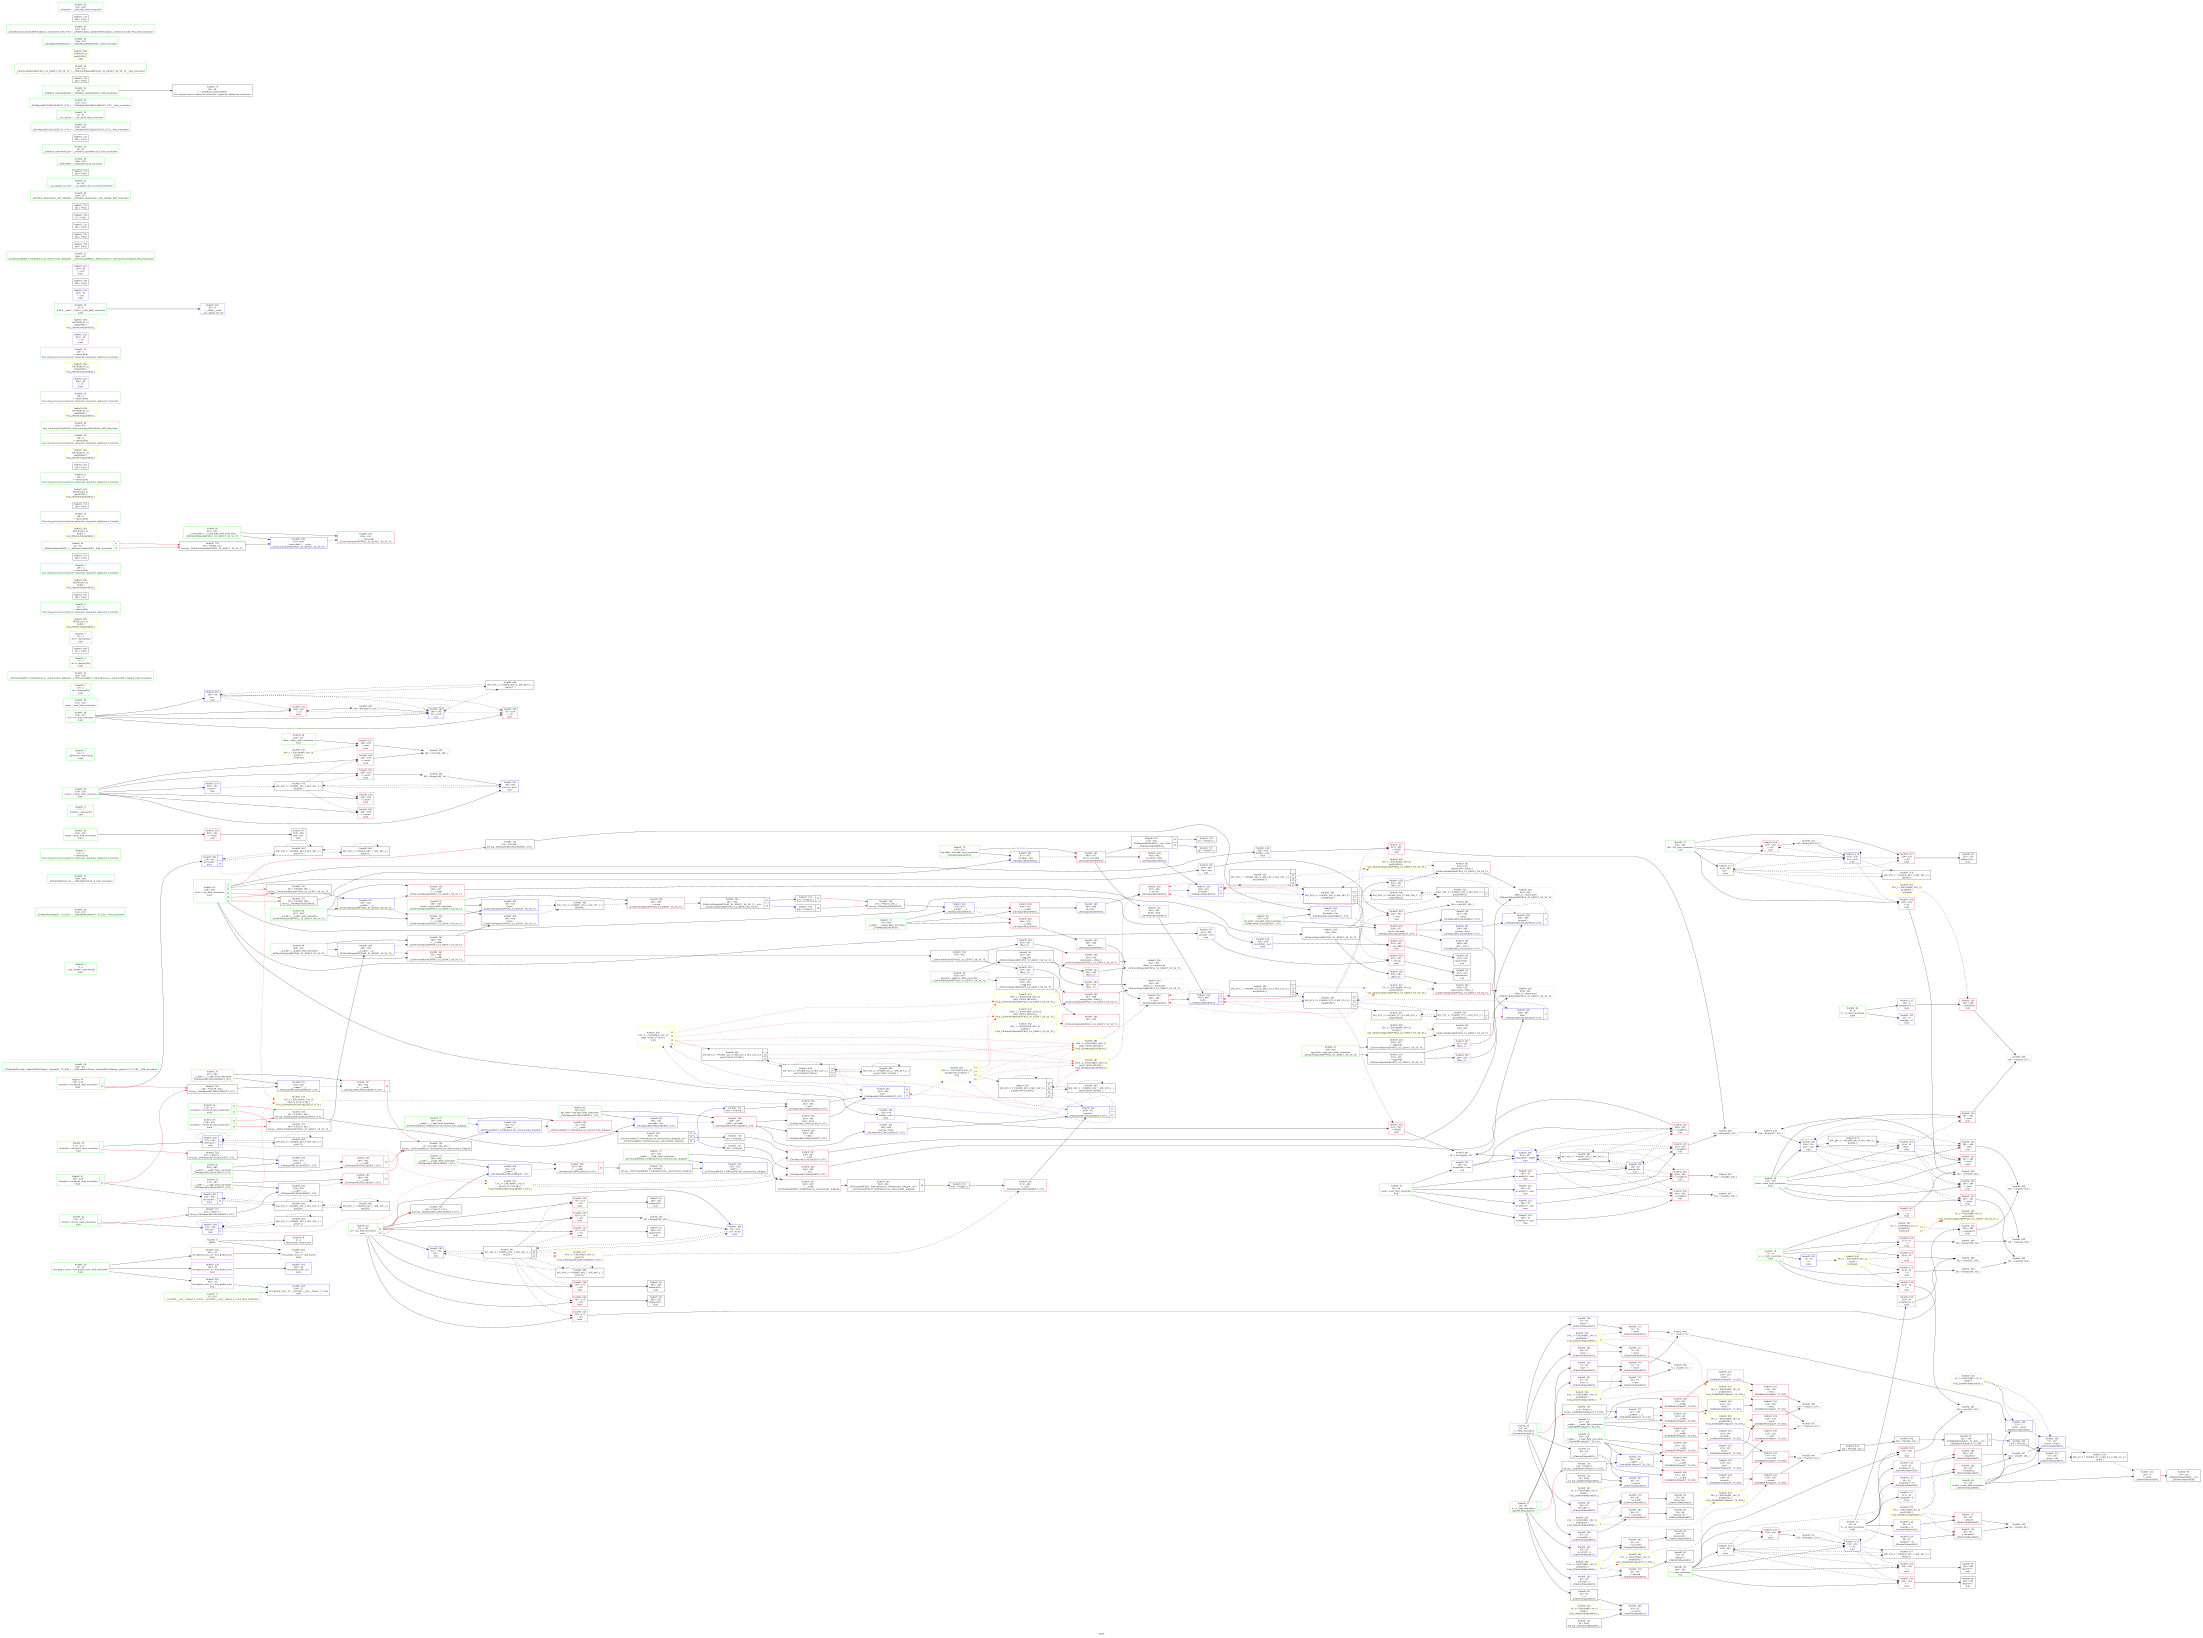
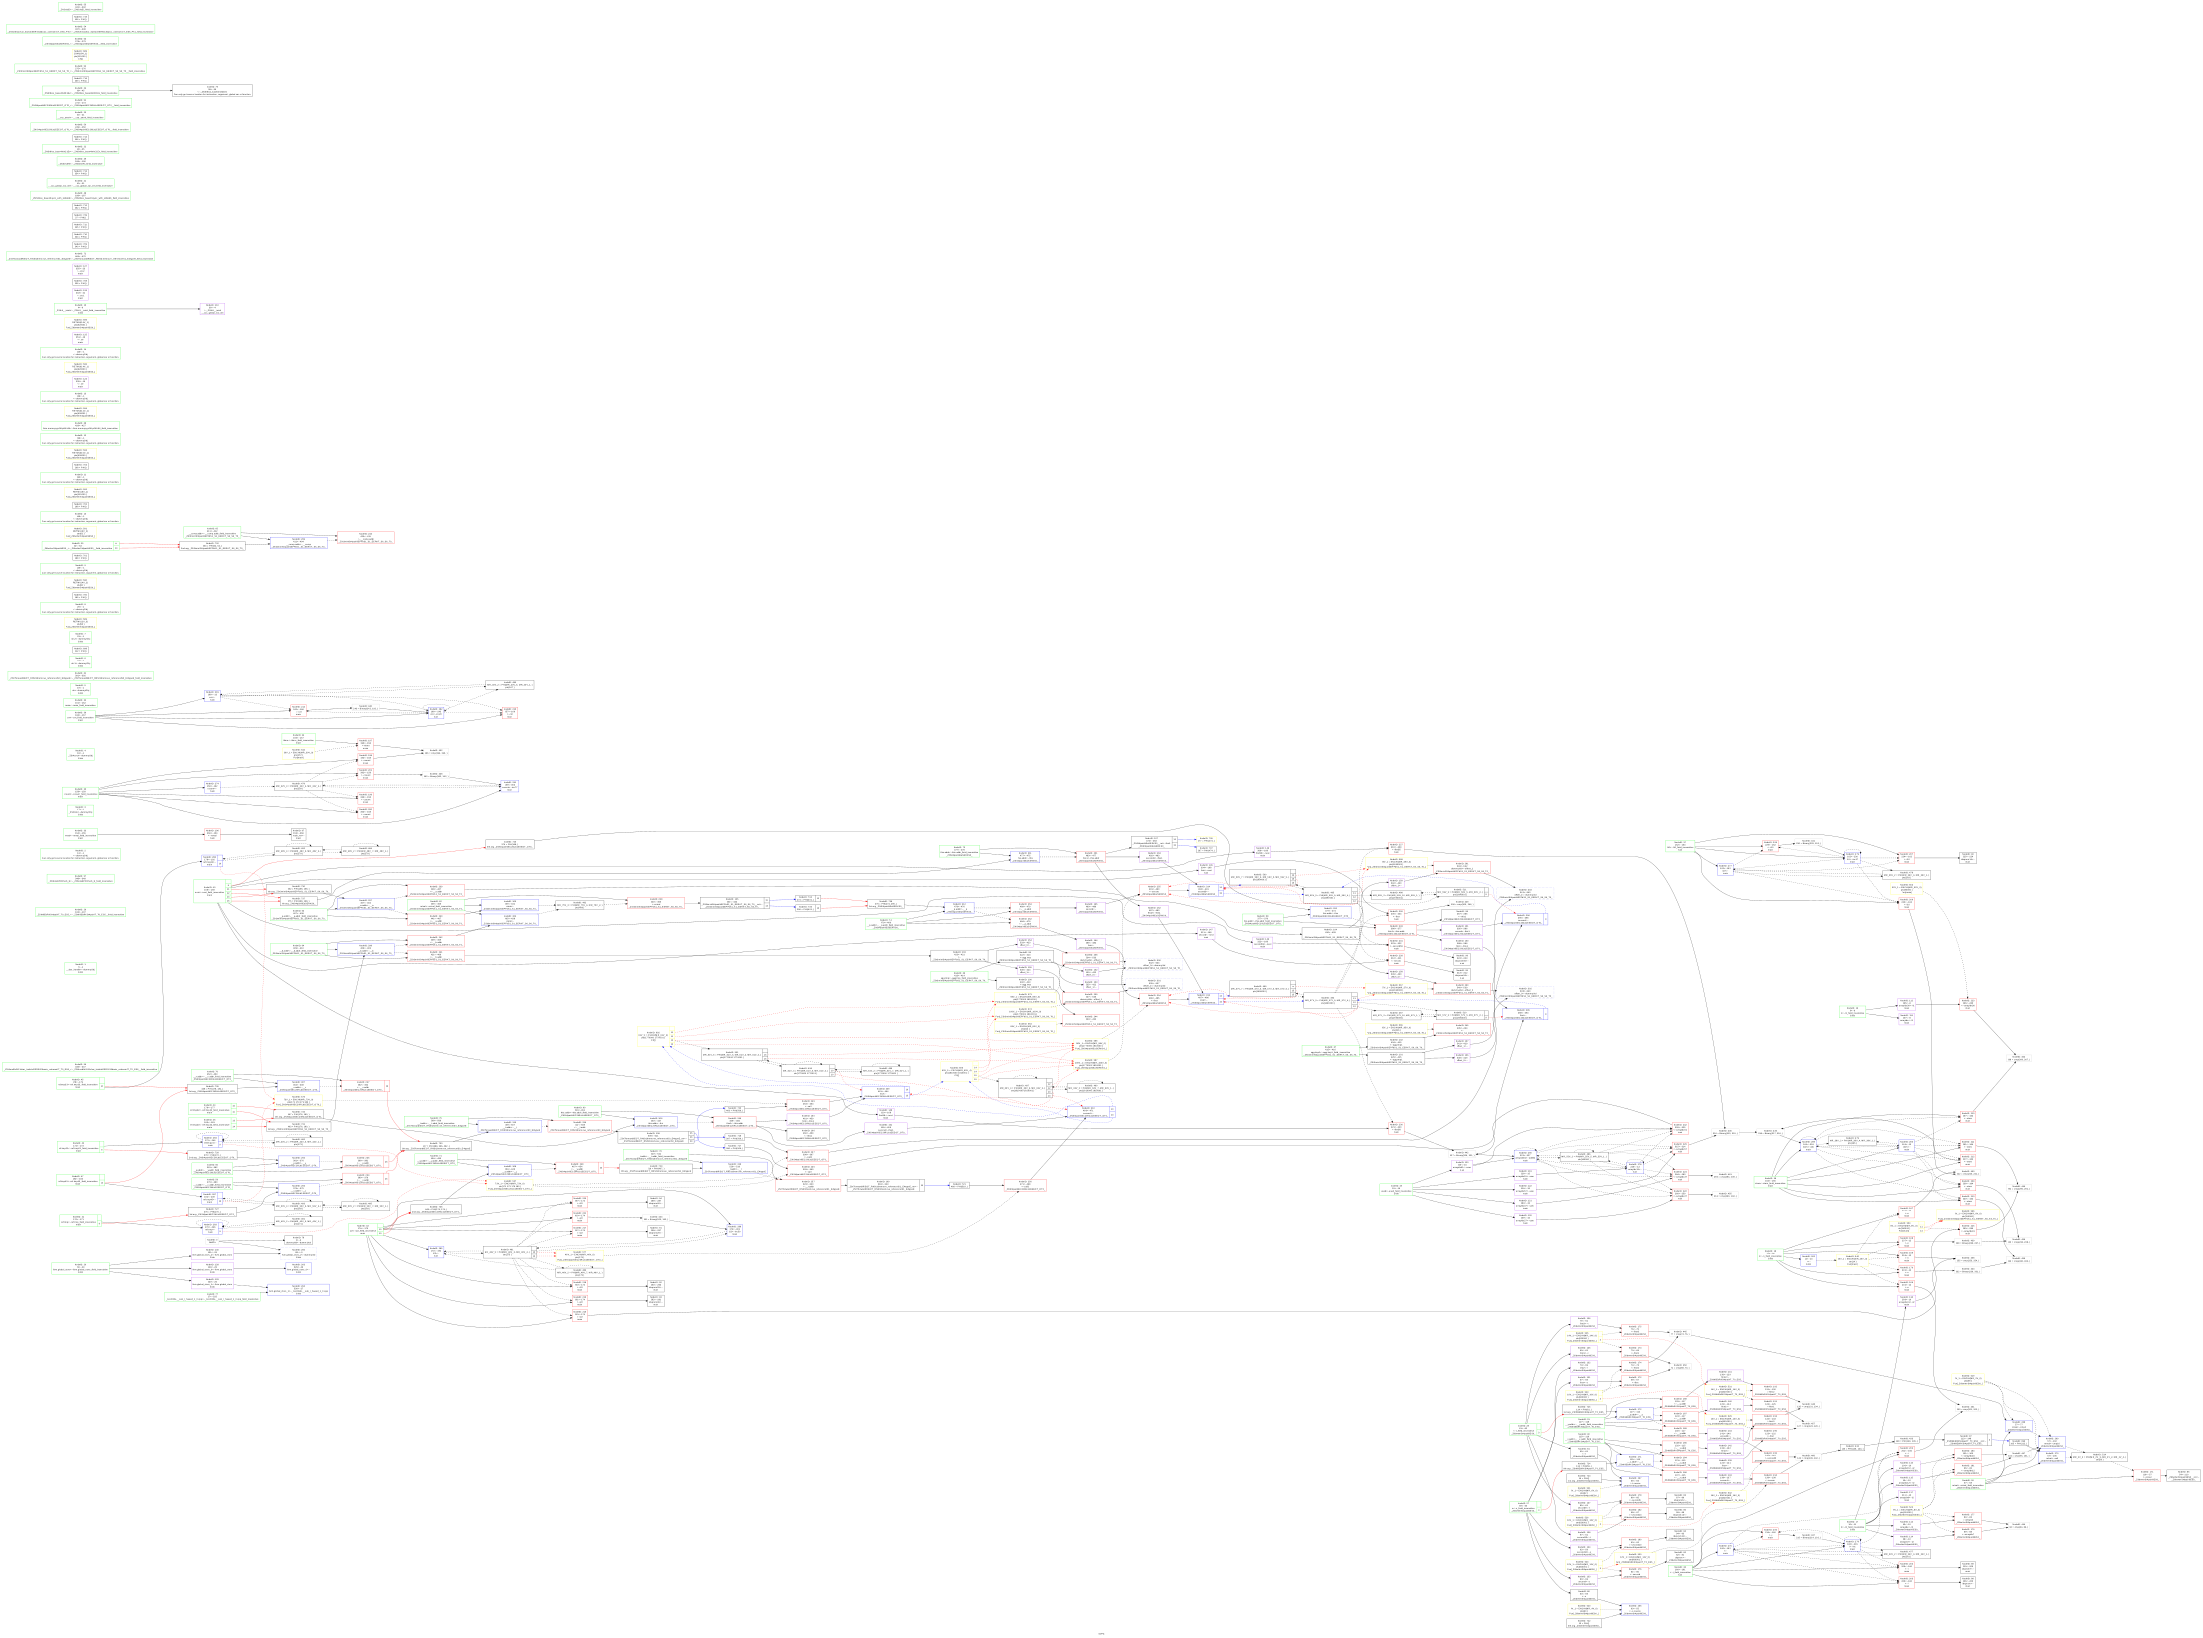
node "NodeID: 705": color black -> yellow
edge "NodeID: 75" -> "NodeID: 315": color blue -> black
